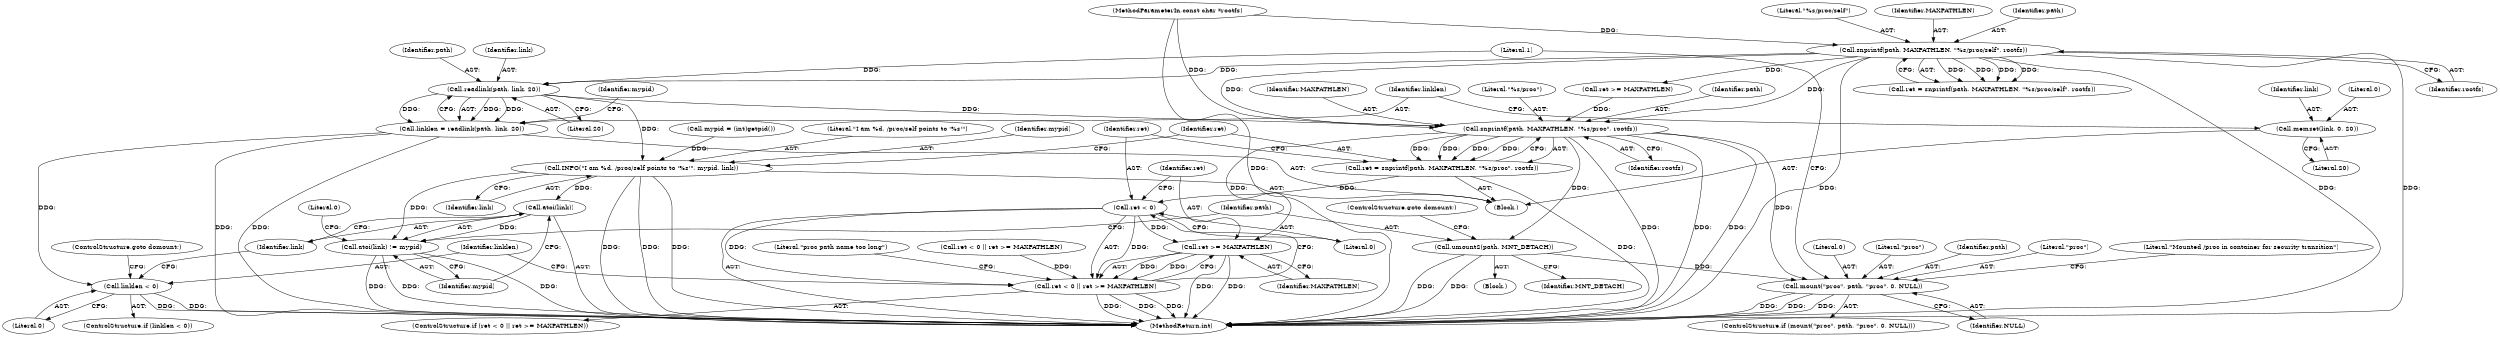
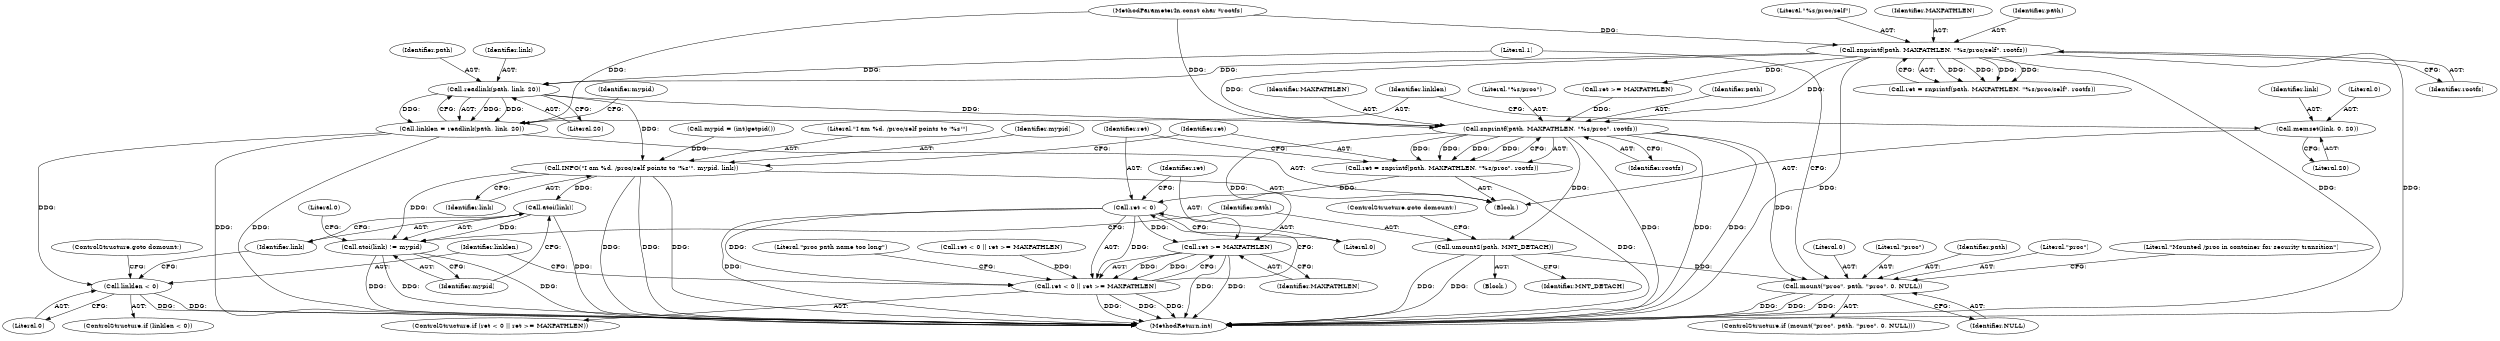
edge "(MethodParameterIn,const char *rootfs)" -> "(MethodReturn,int)": now "(MethodParameterIn,const char *rootfs)" -> "(Call,linklen = readlink(path, link, 20))"
edge "(Call,atoi(link))" -> "(MethodReturn,int)": label "AST: " -> "DDG: "
edge "(Call,ret < 0)" -> "(MethodReturn,int)": label "AST: " -> "DDG: "
